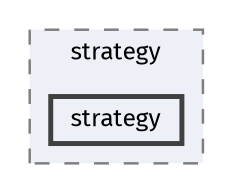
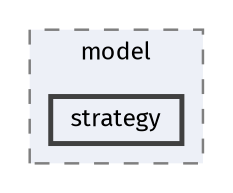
cluster "strategy": label "strategy" -> "model"
